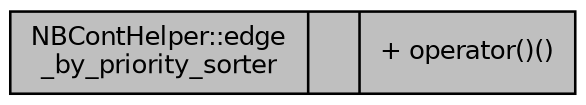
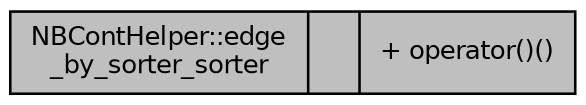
node "NBContHelper::edge": text "_by_priority_sorter" -> "_by_sorter_sorter"
